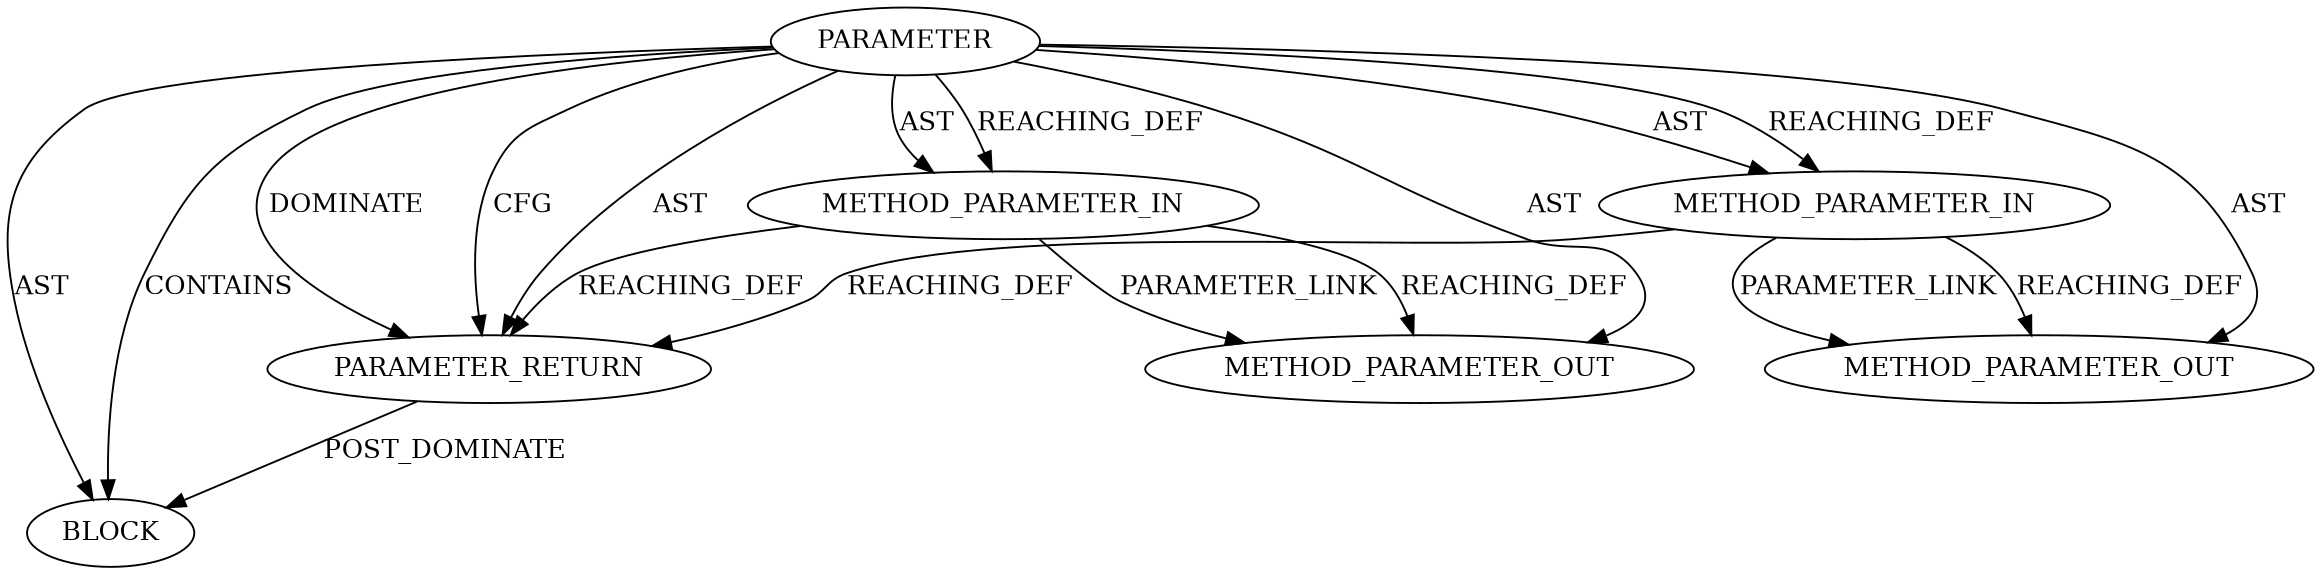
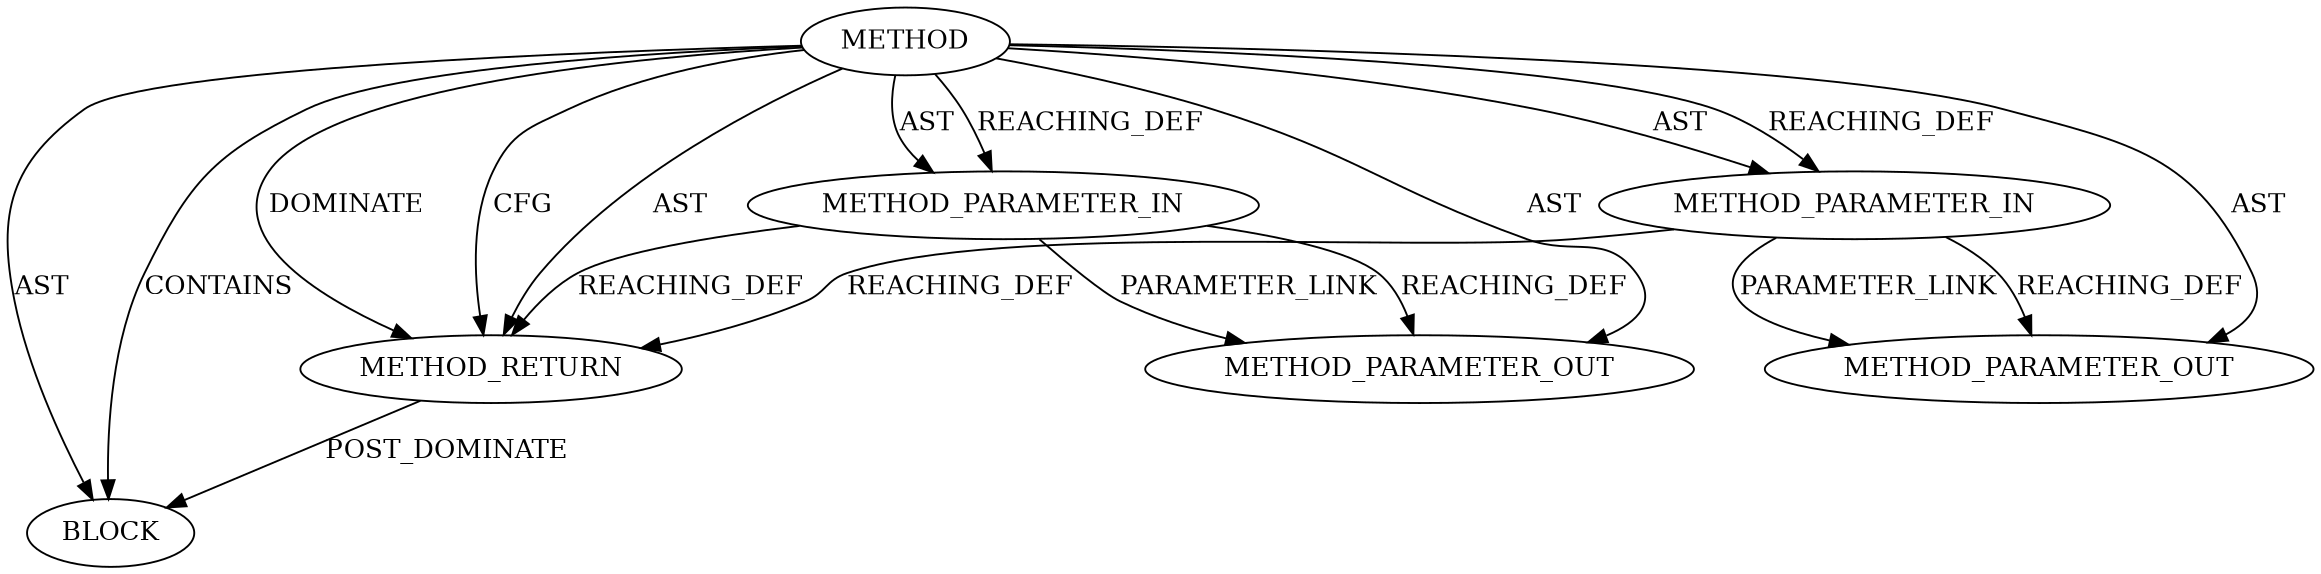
node "PARAMETER": label "PARAMETER" -> "METHOD"
node "PARAMETER_RETURN": label "PARAMETER_RETURN" -> "METHOD_RETURN"
